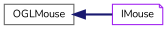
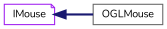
edge "IMouse" -> "OGLMouse": reversed
